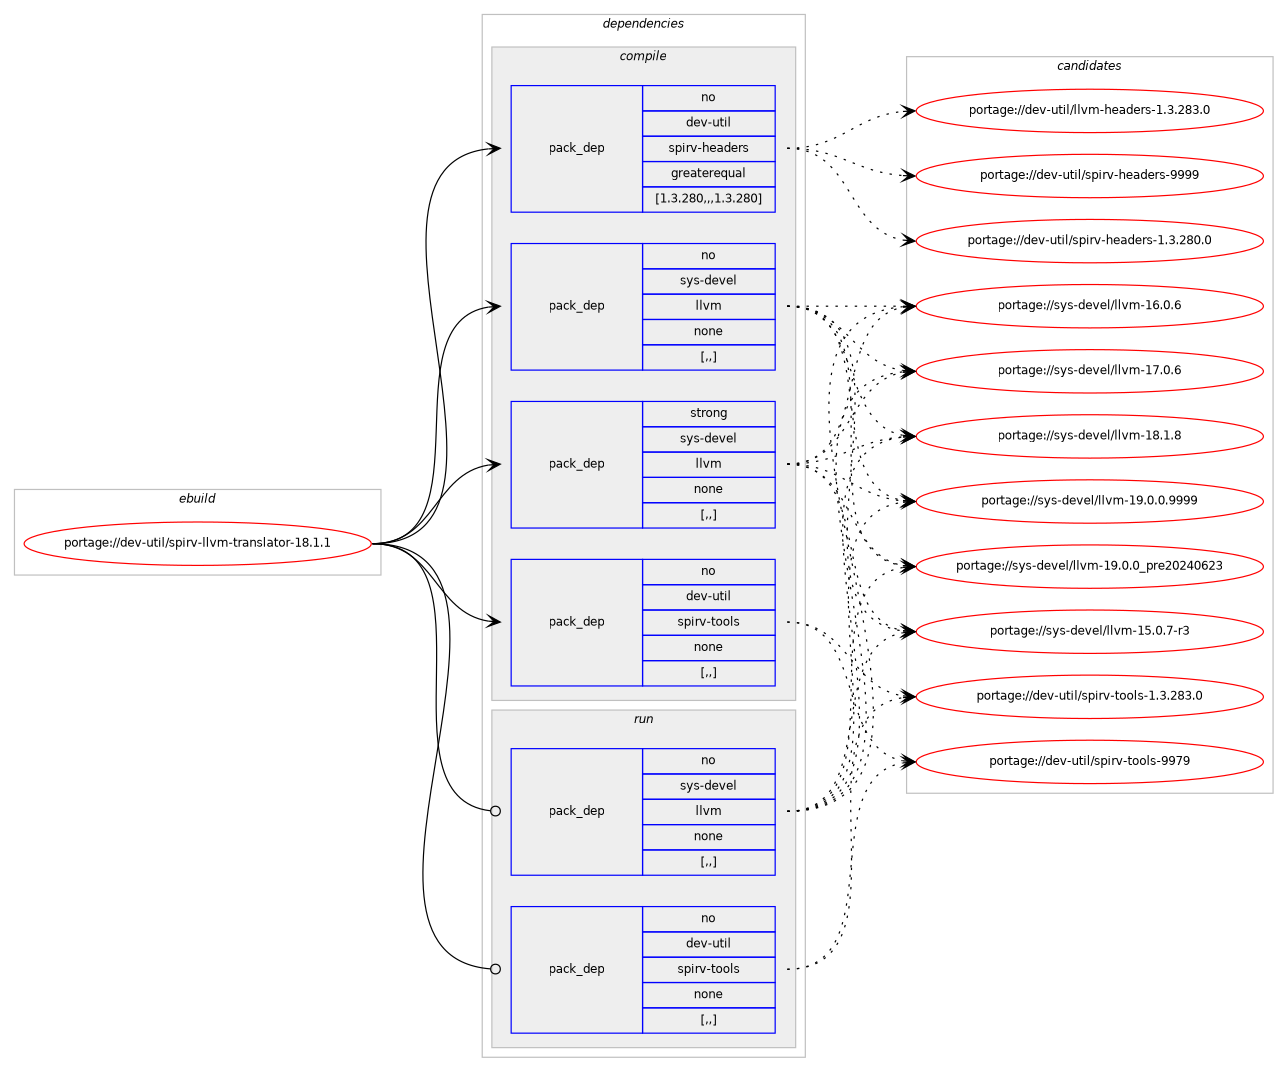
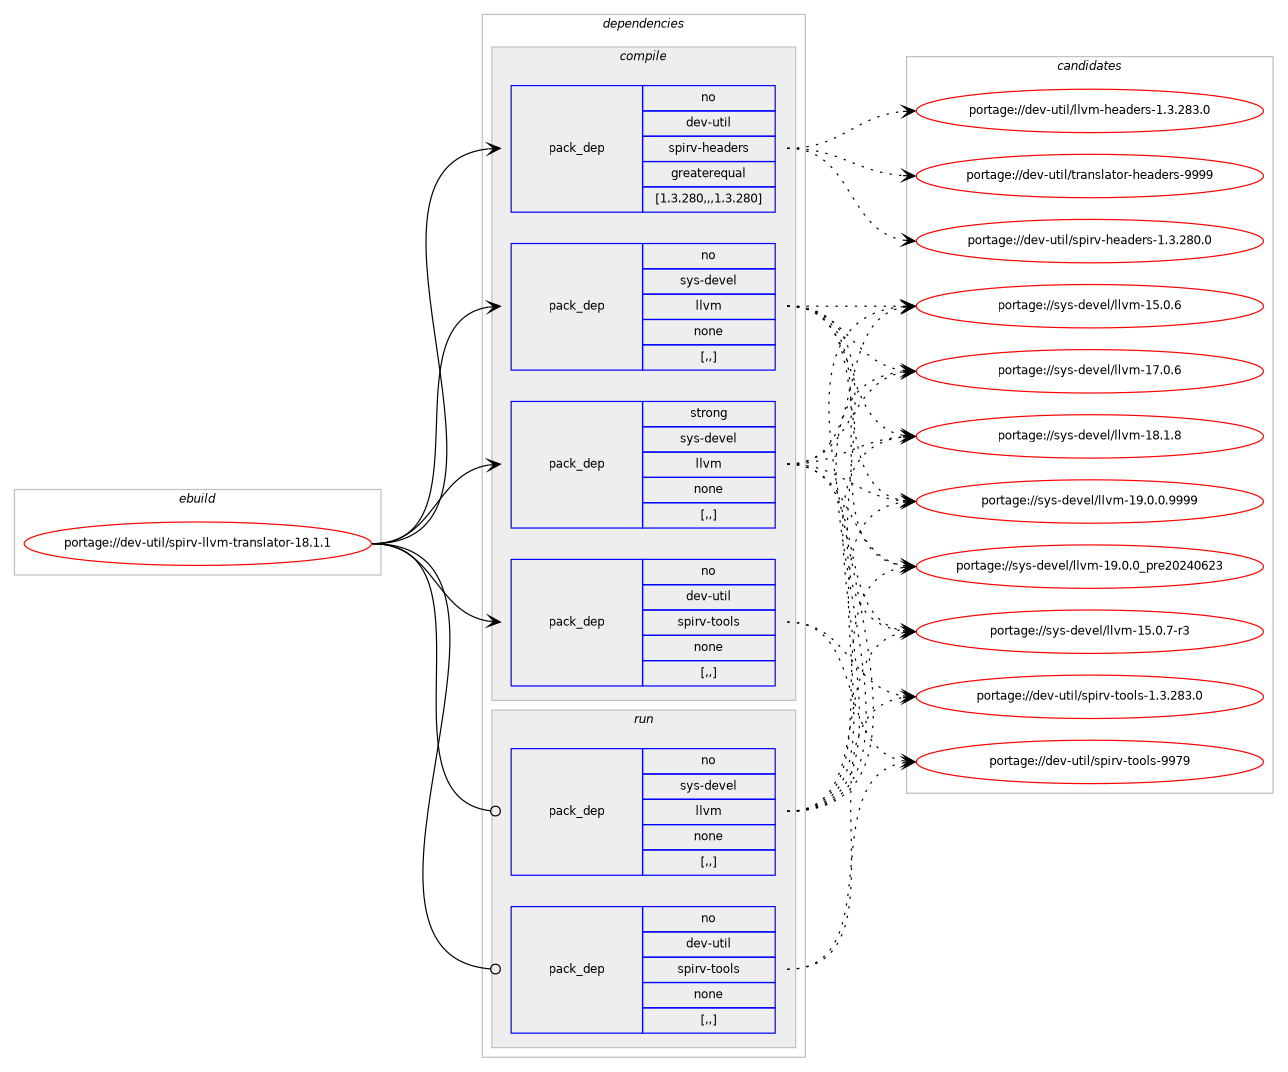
node "portage://dev-util/spirv-headers-9999": label "portage://dev-util/spirv-headers-9999" -> "portage://dev-util/translator-headers-9999"
node "portage://sys-devel/llvm-16.0.6": label "portage://sys-devel/llvm-16.0.6" -> "portage://sys-devel/llvm-15.0.6"
